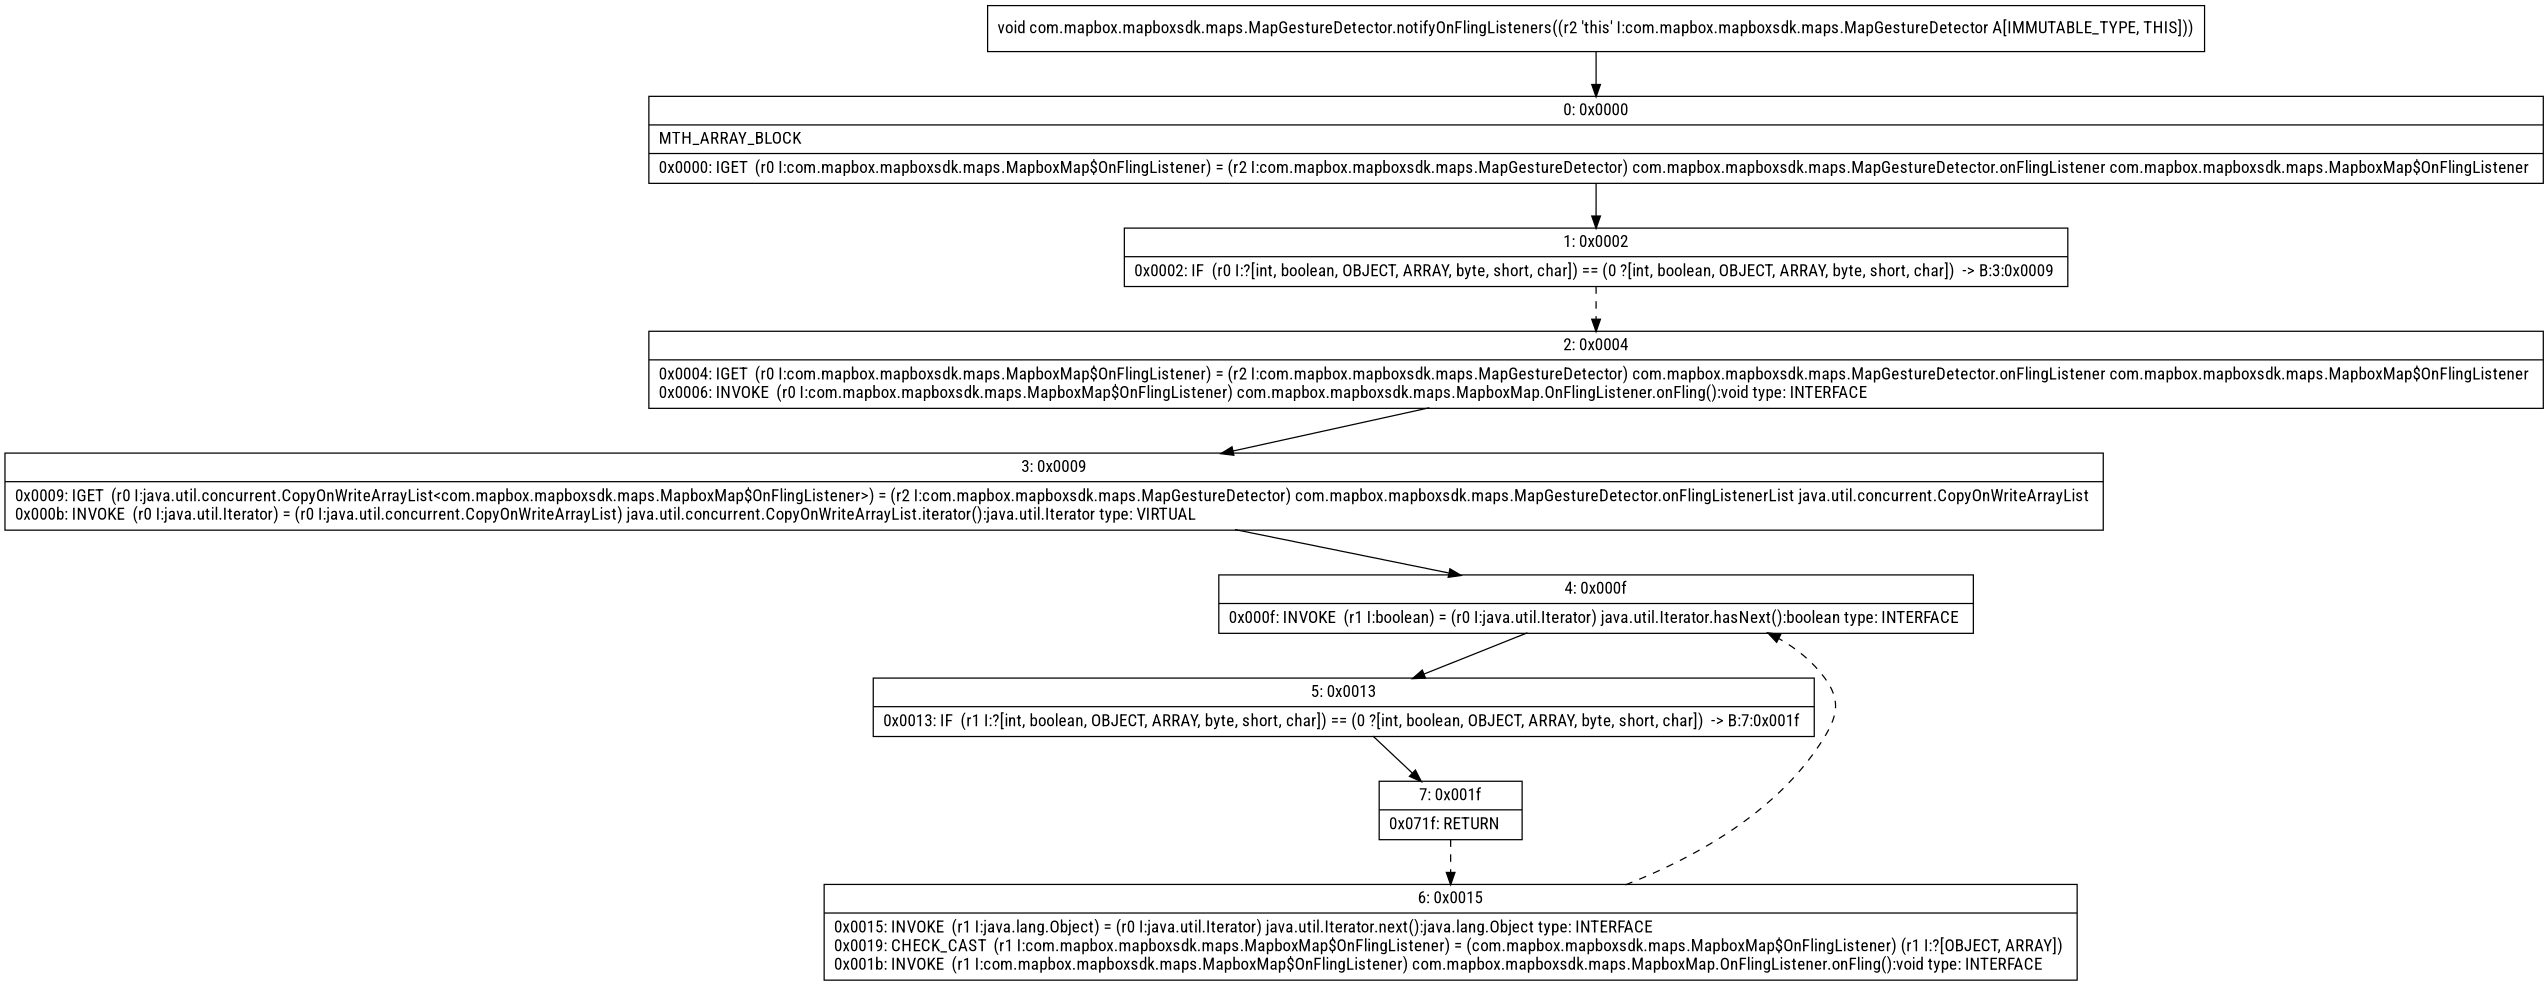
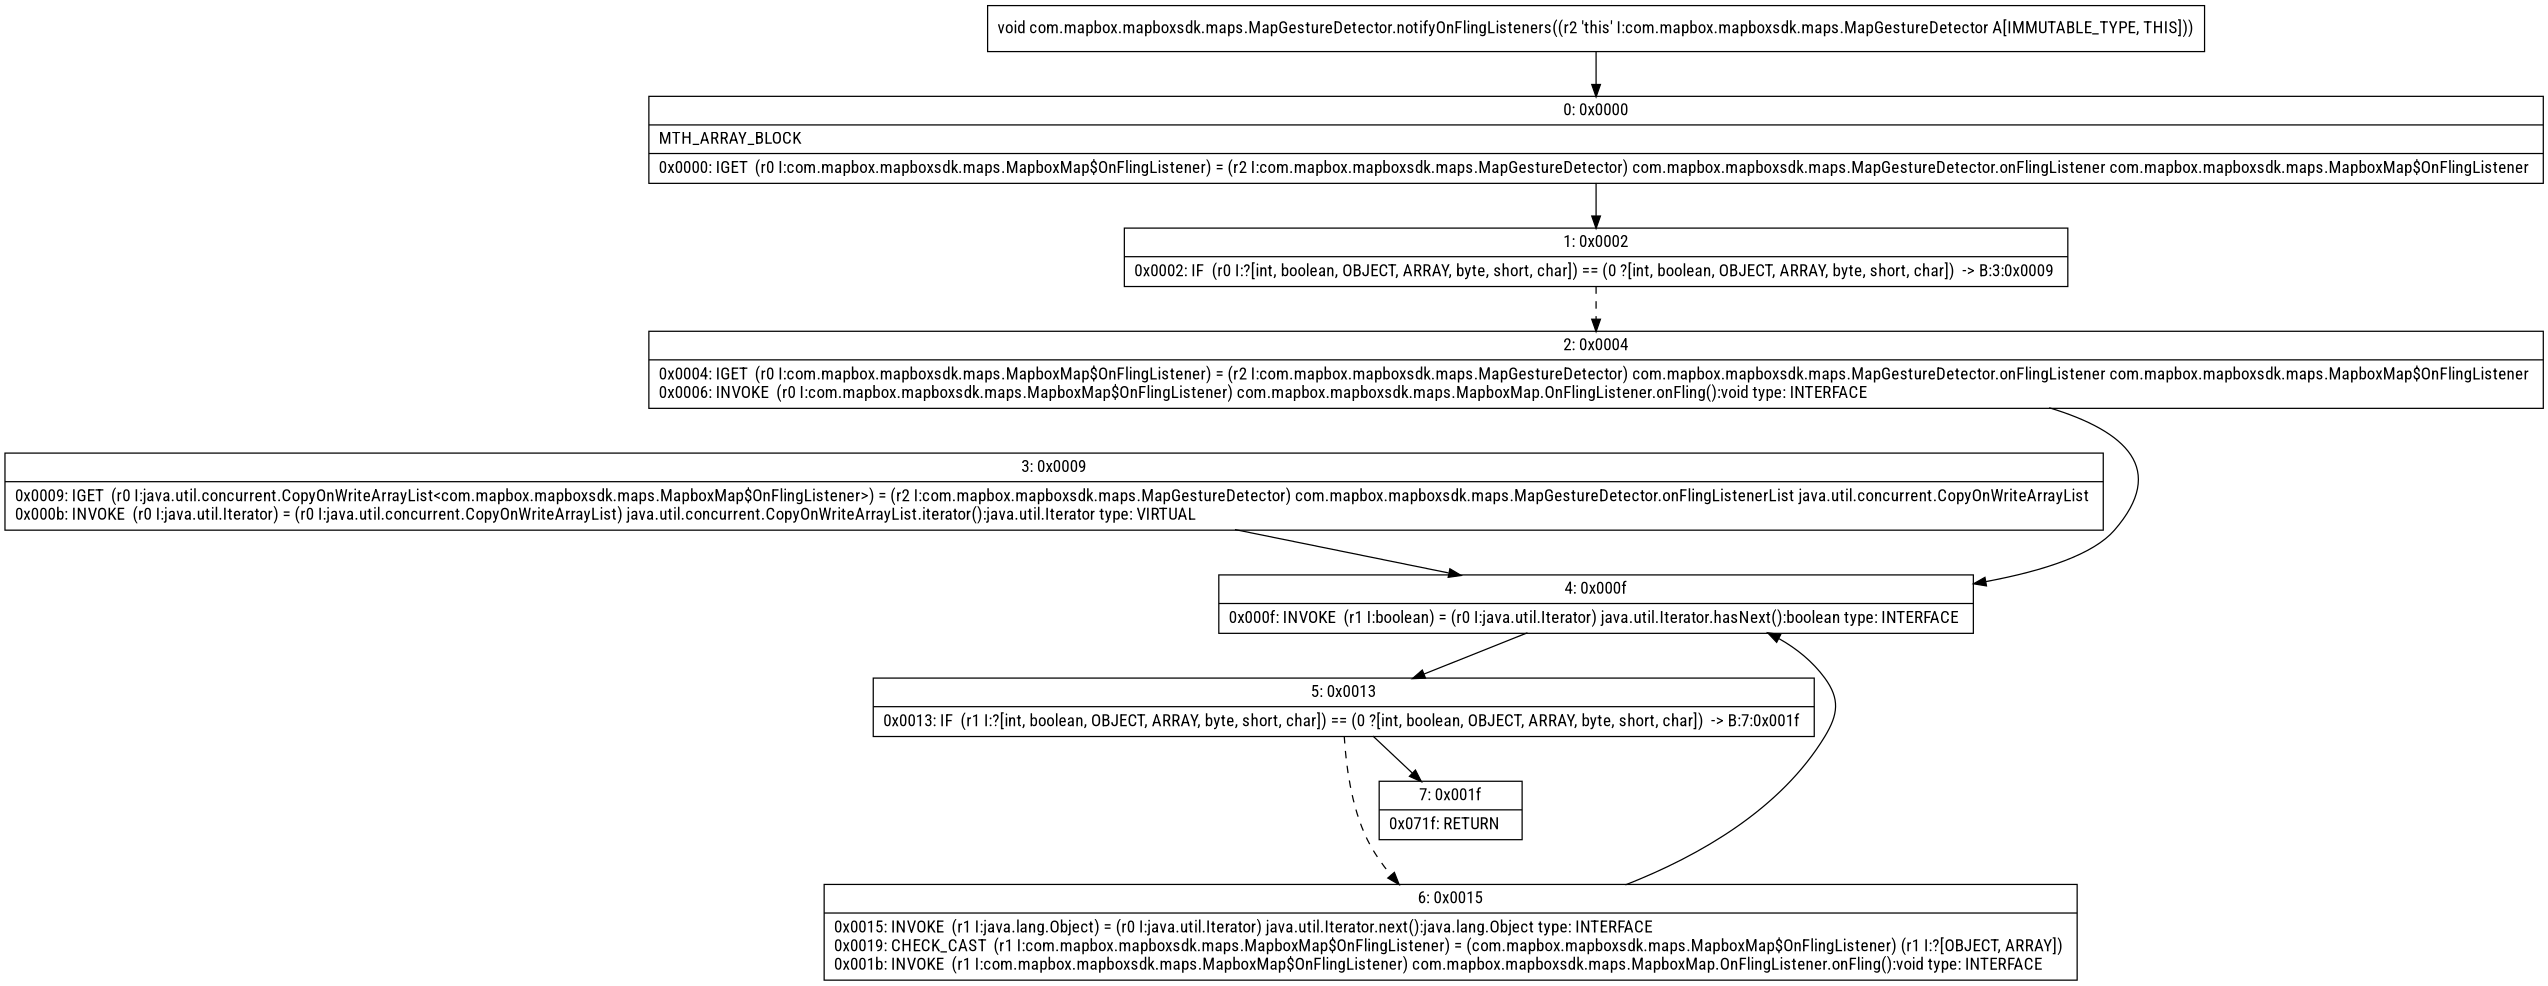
edge "2: 0x0004" -> "3: 0x0009": now "2: 0x0004" -> "4: 0x000f"
edge "6: 0x0015" -> "4: 0x000f": style dashed -> solid
edge "7: 0x001f" -> "6: 0x0015": now "5: 0x0013" -> "6: 0x0015"
